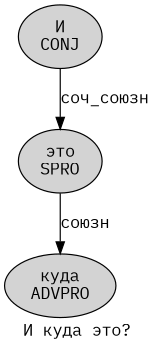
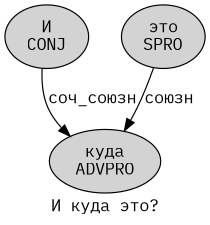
edge "И CONJ" -> "это SPRO": now "И CONJ" -> "куда ADVPRO"
